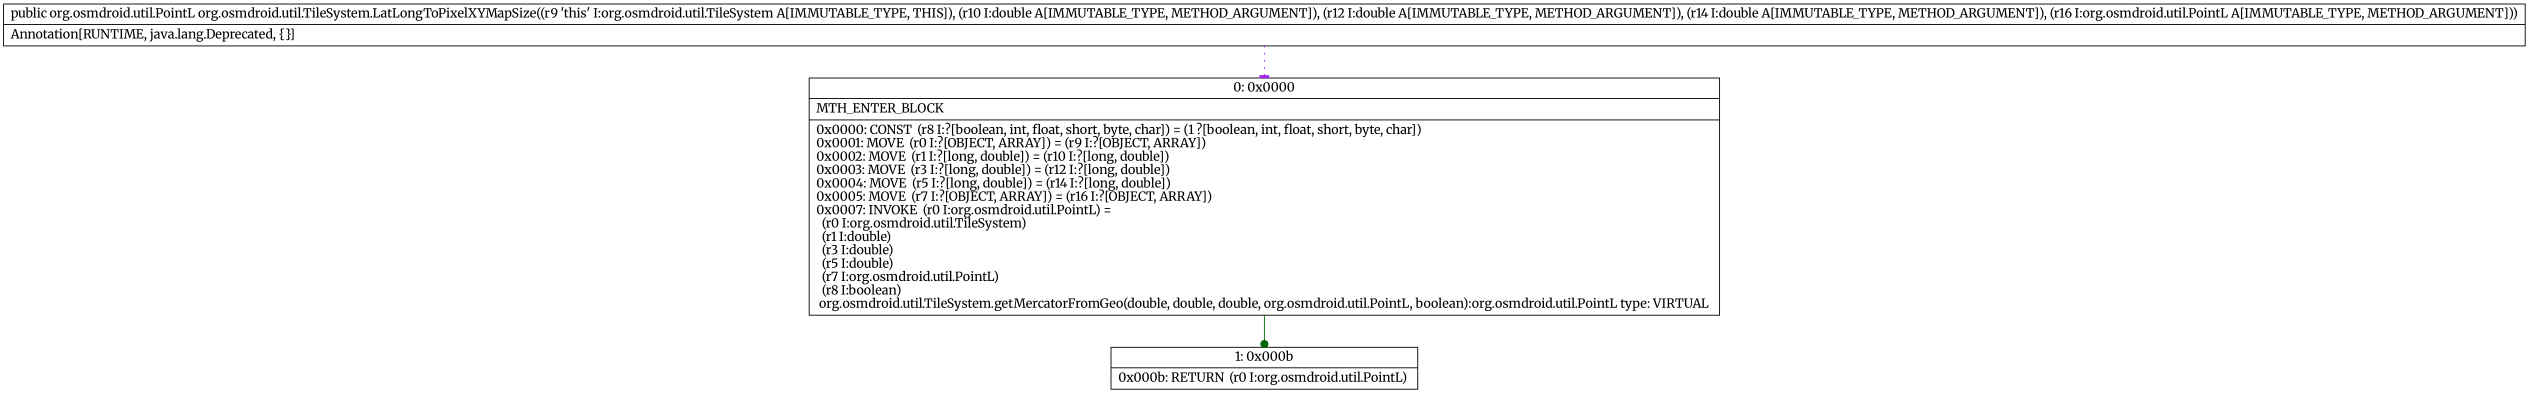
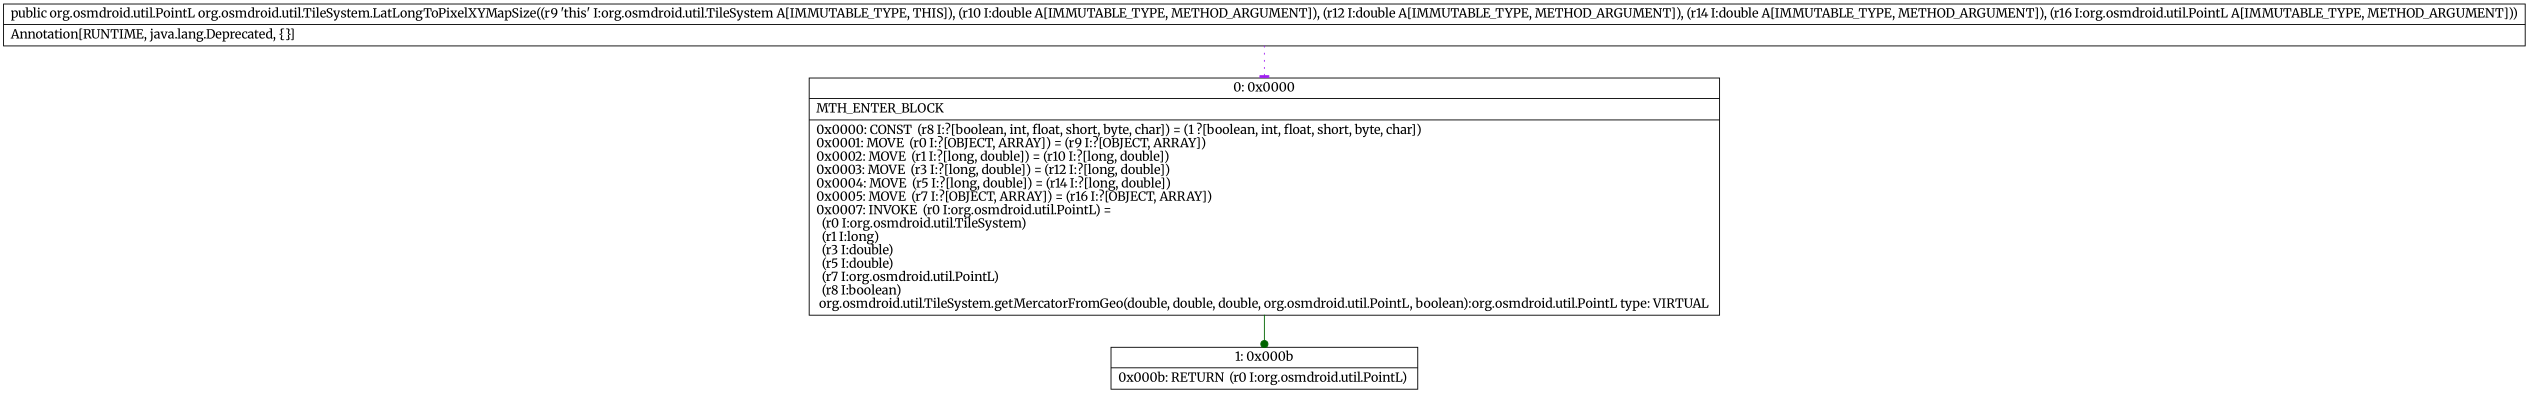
node "0: 0x0000": text "(r1 I:double)" -> "(r1 I:long)"
